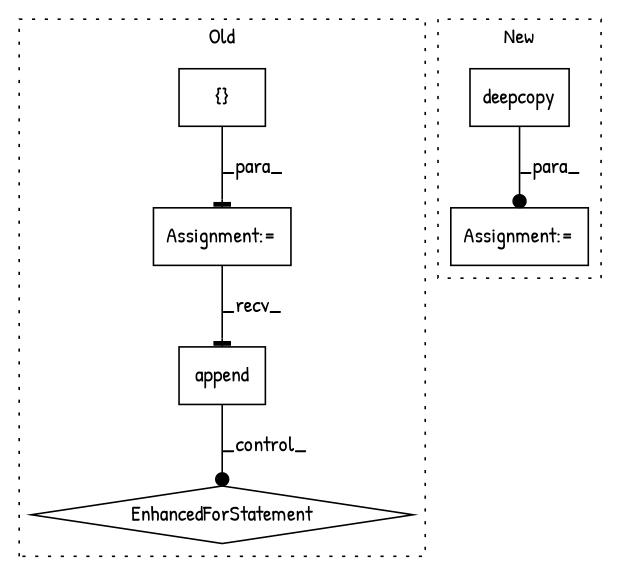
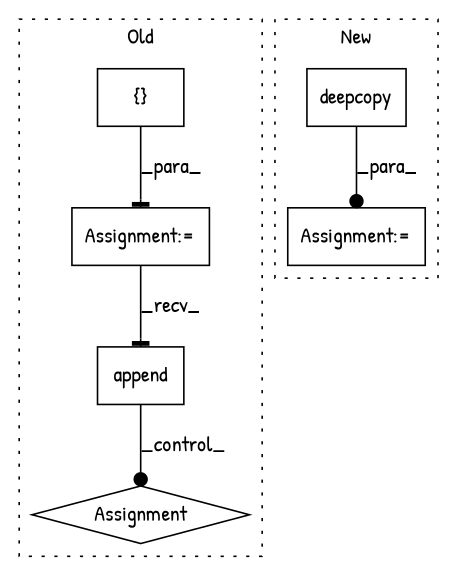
node "EnhancedForStatement": label "EnhancedForStatement" -> "Assignment"
